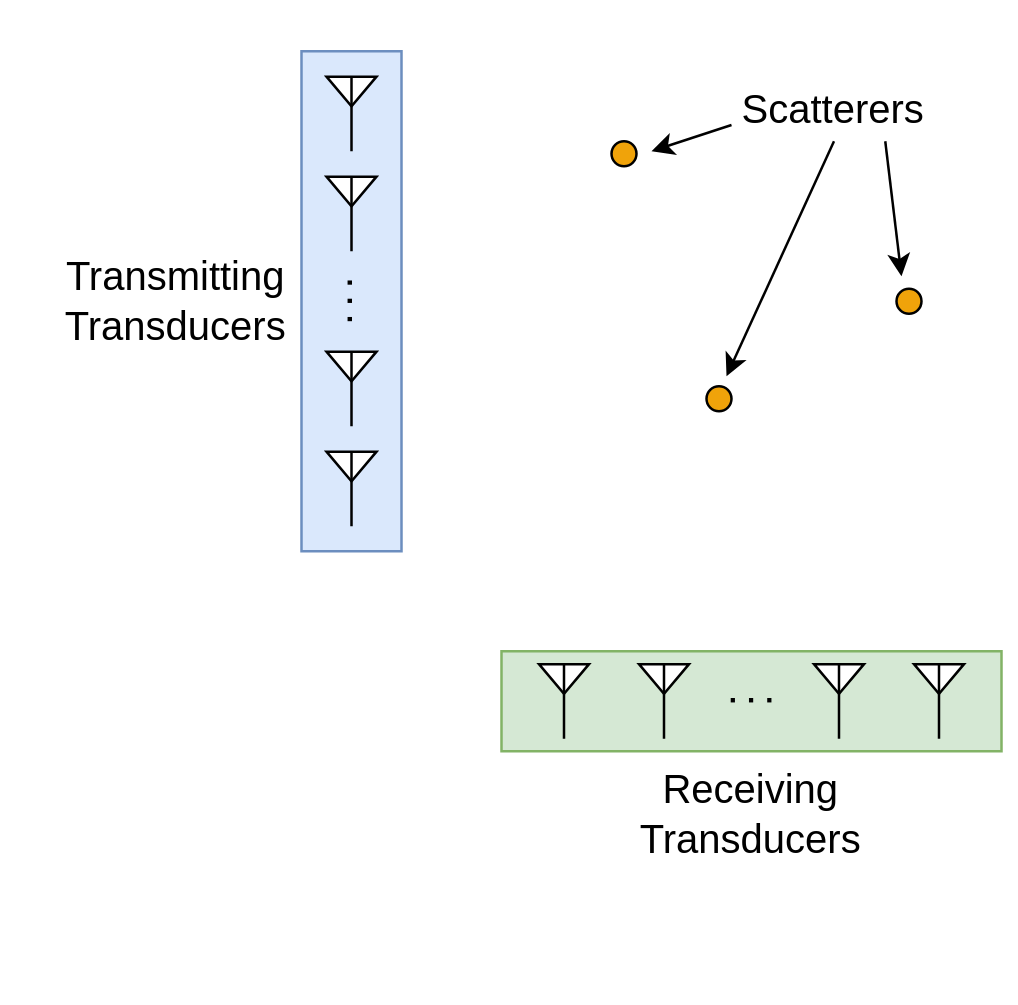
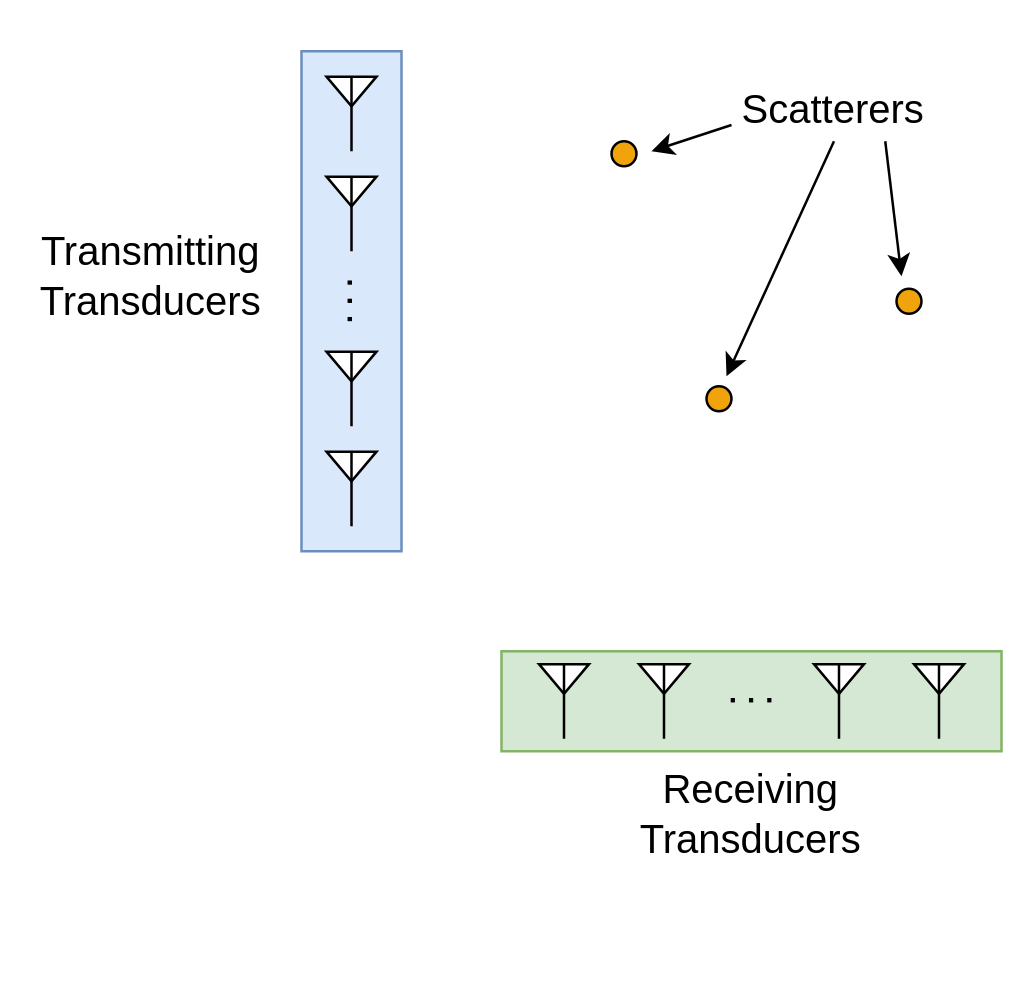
node "Transmitting Transducers": moved (176, 301) -> (151, 276)
